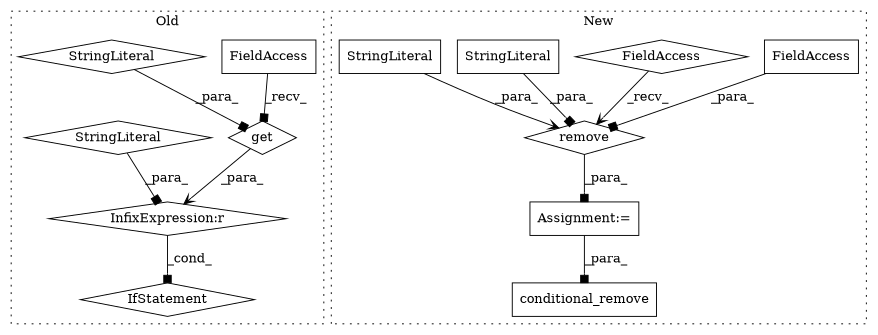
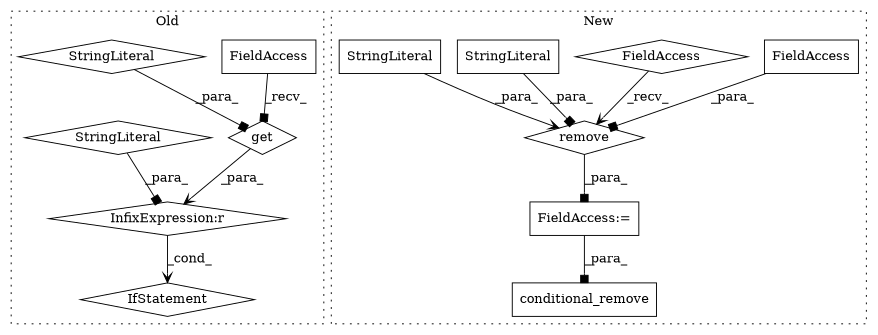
node "Assignment:=": label "Assignment:=" -> "FieldAccess:="
edge "InfixExpression:r" -> "IfStatement": arrowhead box -> vee
